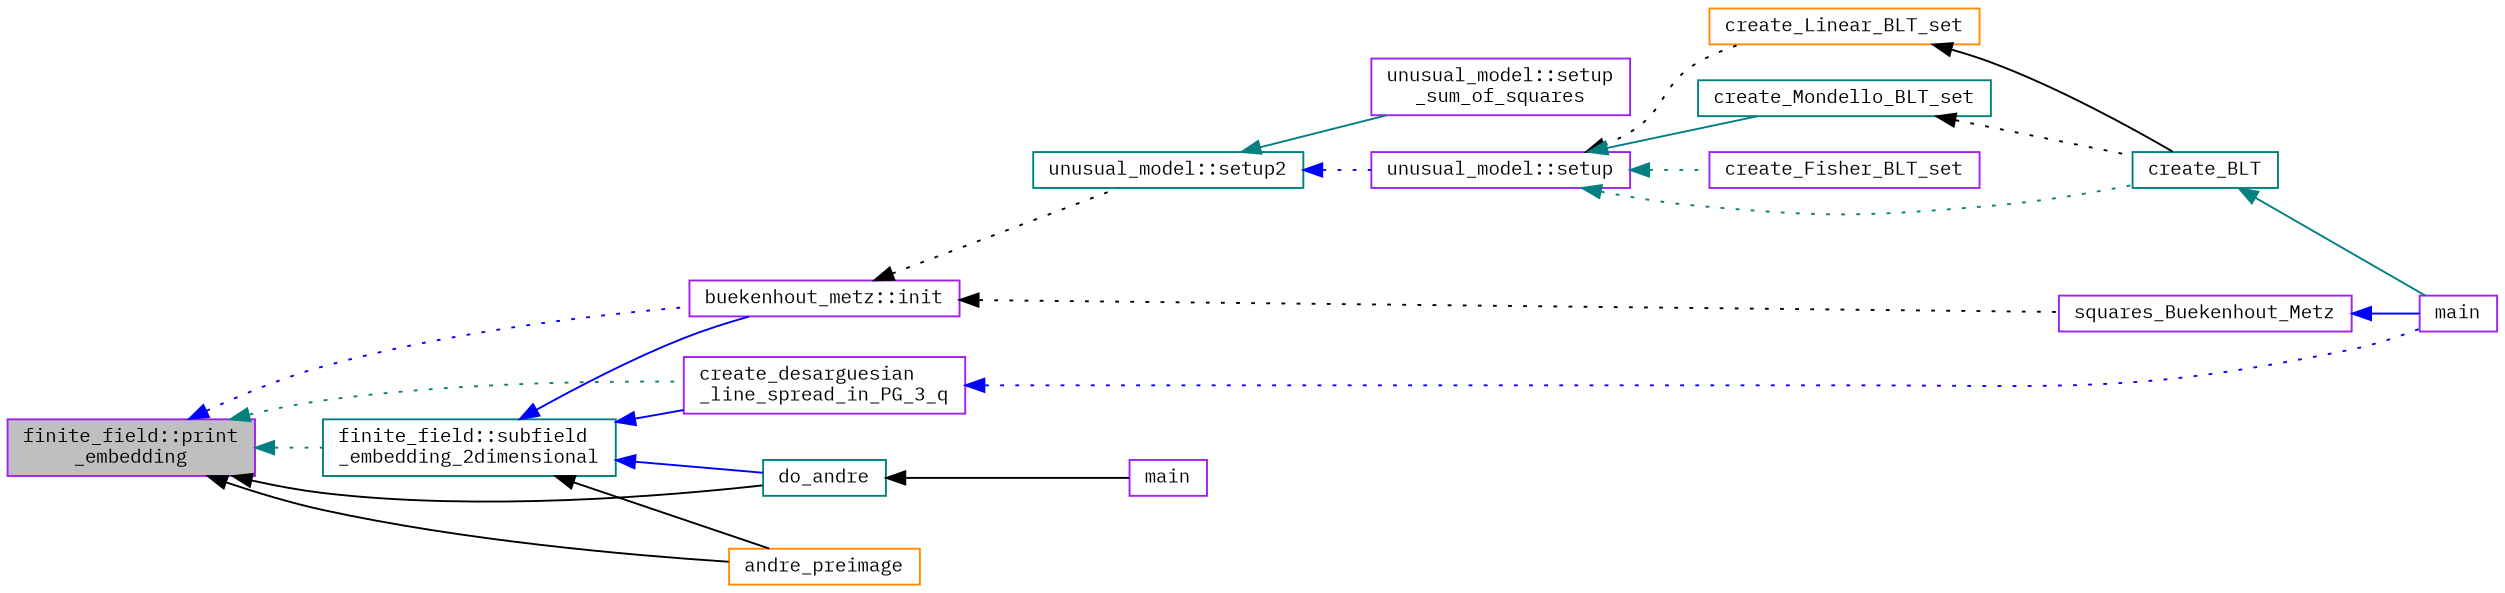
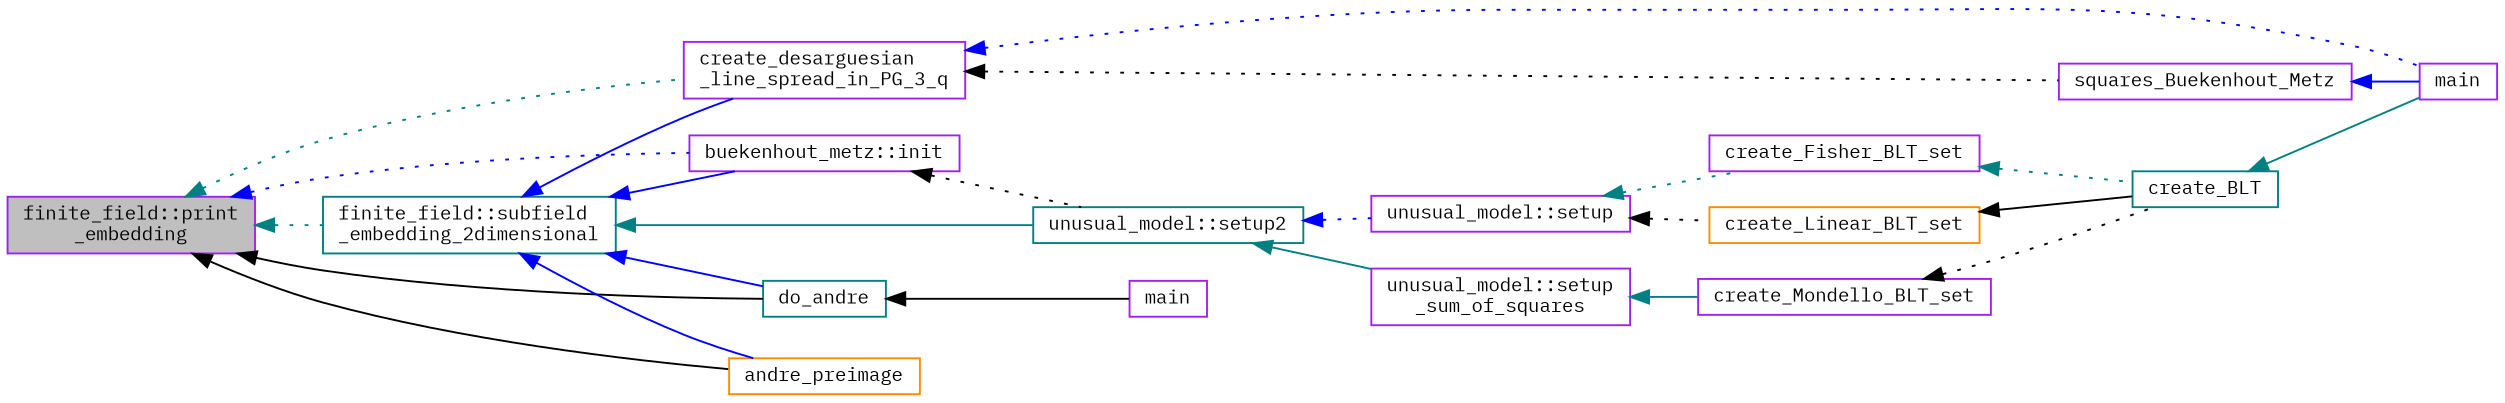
node "create_Mondello_BLT_set": color teal -> purple
edge "create_Mondello_BLT_set" -> "unusual_model::setup": now "create_Mondello_BLT_set" -> "unusual_model::setup _sum_of_squares"
edge "create_BLT" -> "unusual_model::setup": now "create_BLT" -> "create_Fisher_BLT_set"
edge "unusual_model::setup2" -> "finite_field::subfield _embedding_2dimensional": added
edge "squares_Buekenhout_Metz" -> "buekenhout_metz::init": now "squares_Buekenhout_Metz" -> "create_desarguesian _line_spread_in_PG_3_q"
edge "andre_preimage" -> "finite_field::subfield _embedding_2dimensional": color black -> blue
